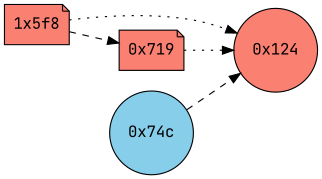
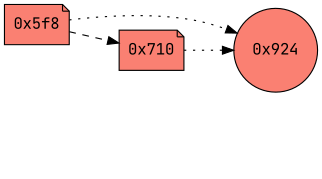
node "1x5f8": label "1x5f8" -> "0x5f8"
node "0x719": label "0x719" -> "0x710"
node "0x124": label "0x124" -> "0x924"
node "0x74c": removed
